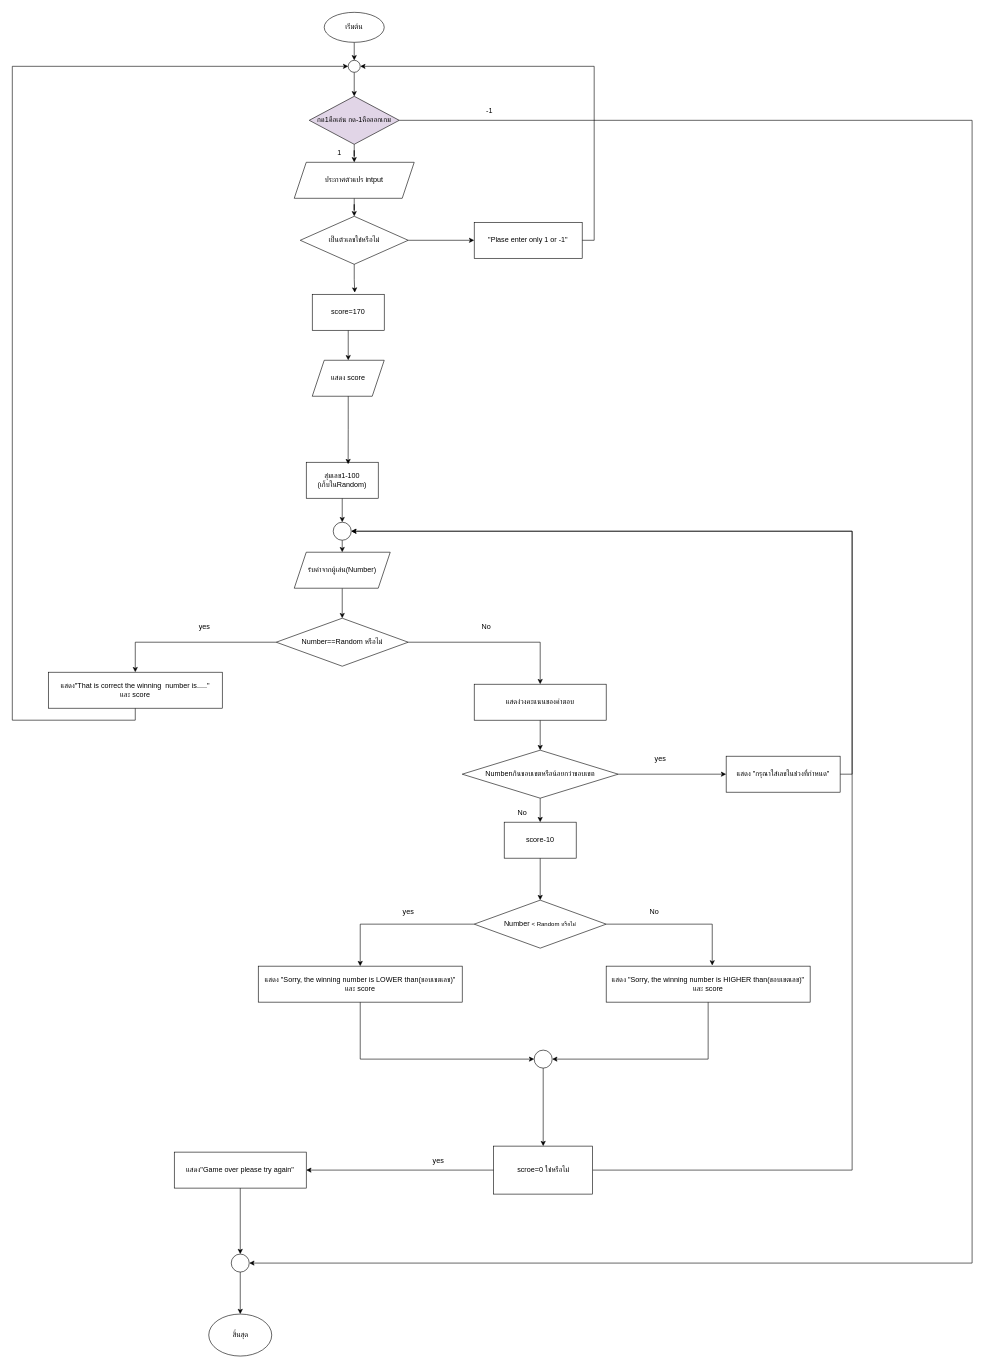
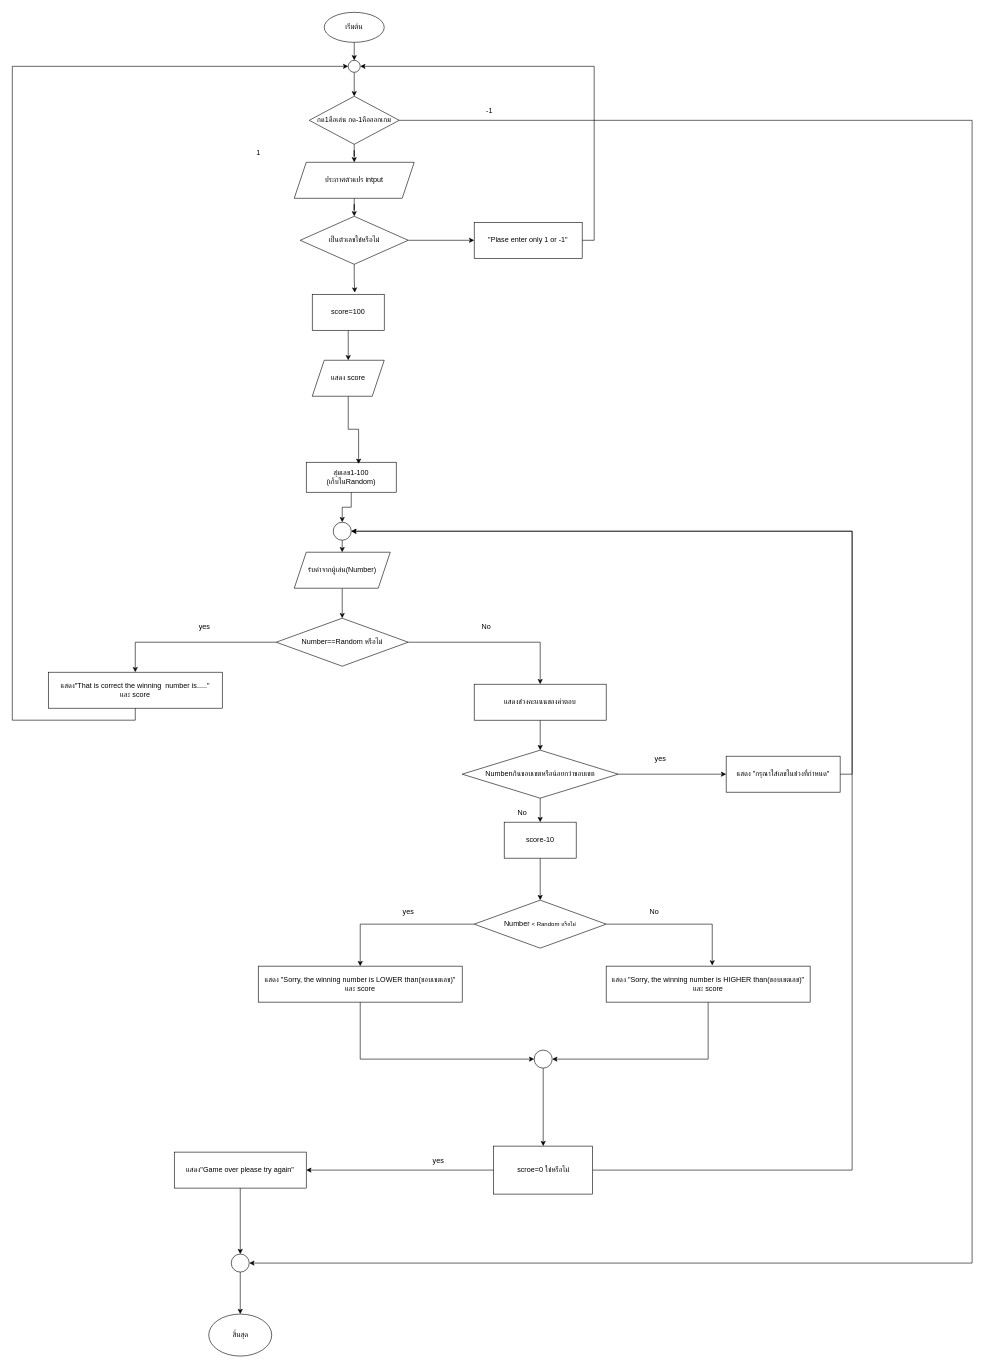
node "กด1คือเล่น กด-1คือออกเกม": fillcolor #e1d5e7 -> #ffffff
node "1": moved (339, 153) -> (258, 153)
node "score=170": label "score=170" -> "score=100"
node "สุ่มเลข1-100 (เก็บในRandom)": size 72x36 -> 90x30
node "แสดง่วงคะแนนของคำตอบ": label "แสดง่วงคะแนนของคำตอบ" -> "แสดงช่วงคะแนนของคำตอบ"
